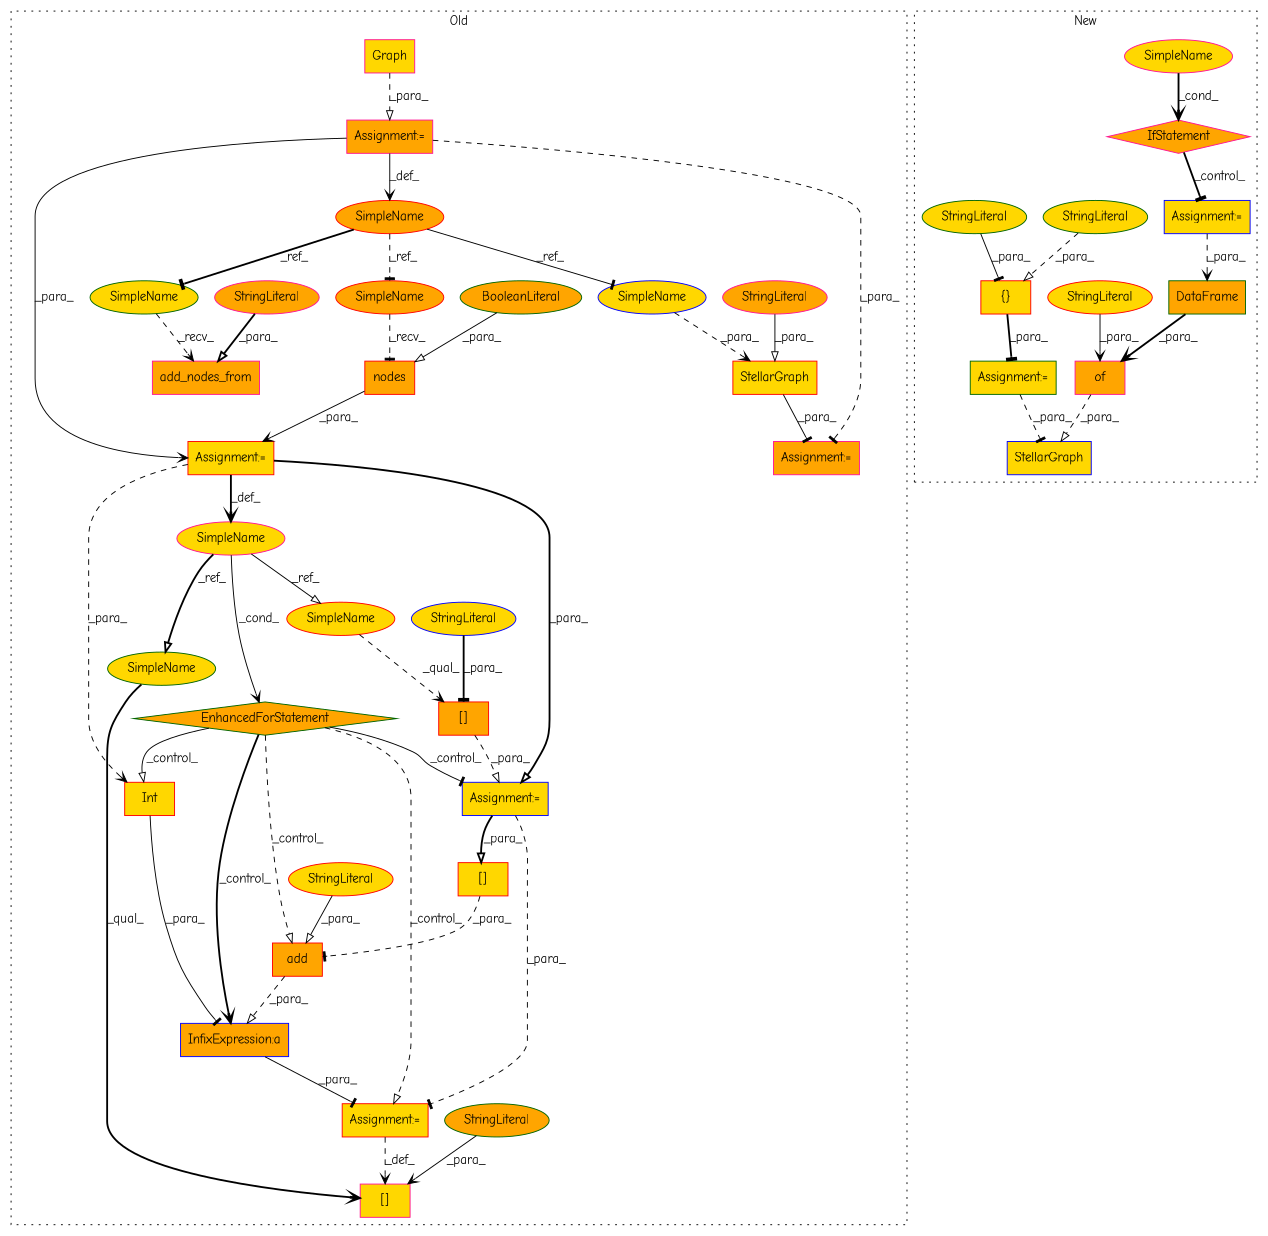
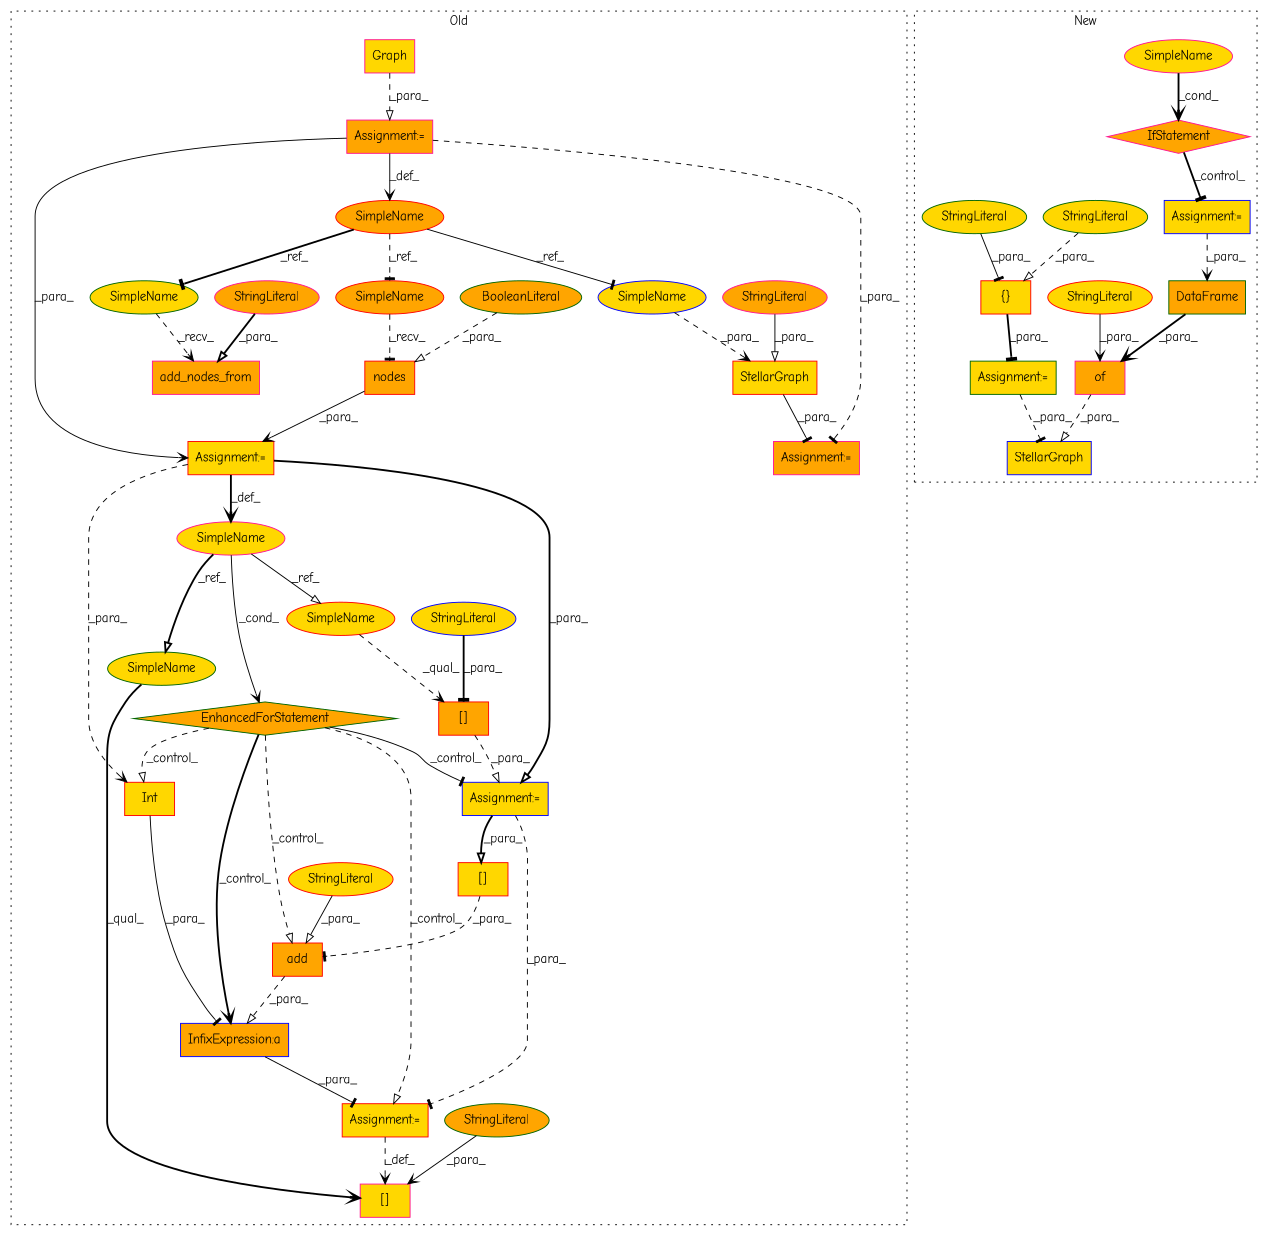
edge "BooleanLiteral" -> "nodes": style solid -> dashed
edge "EnhancedForStatement" -> "Int": style solid -> dashed
